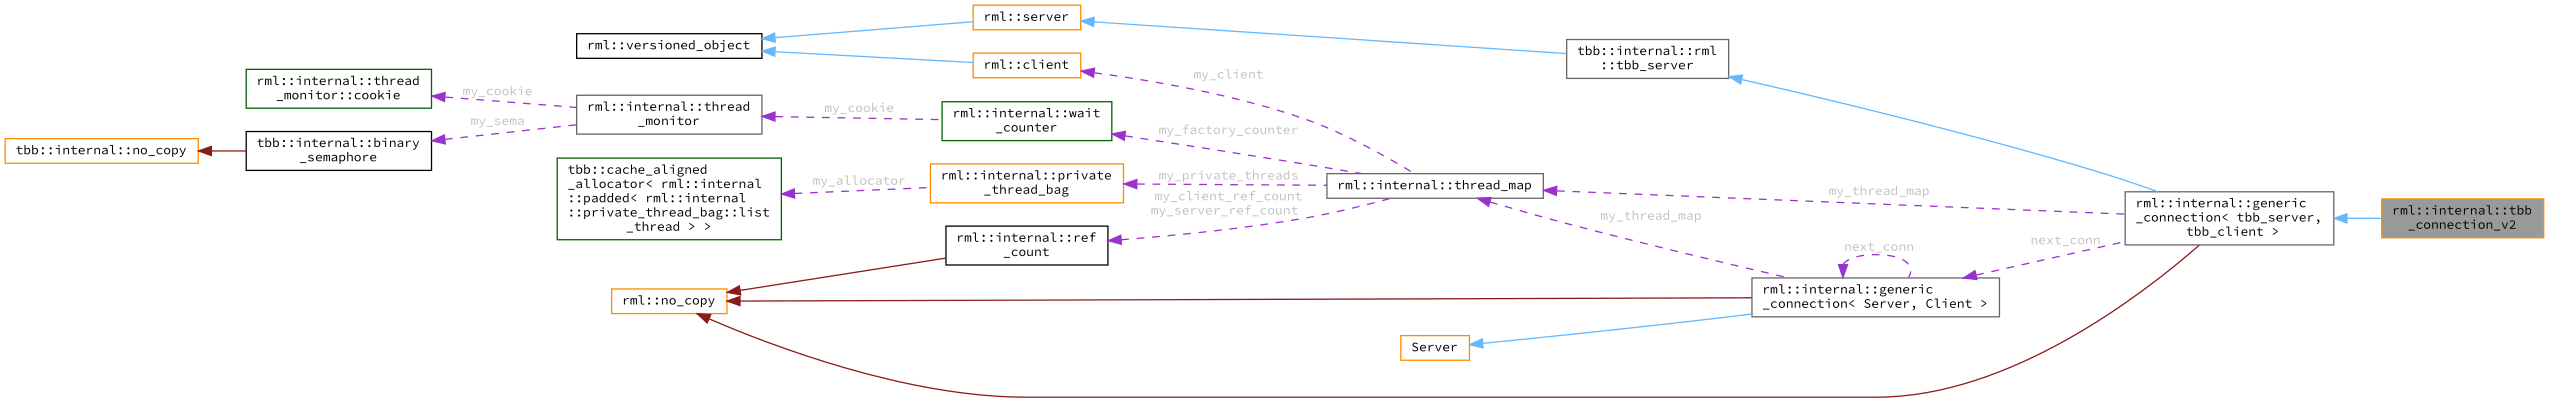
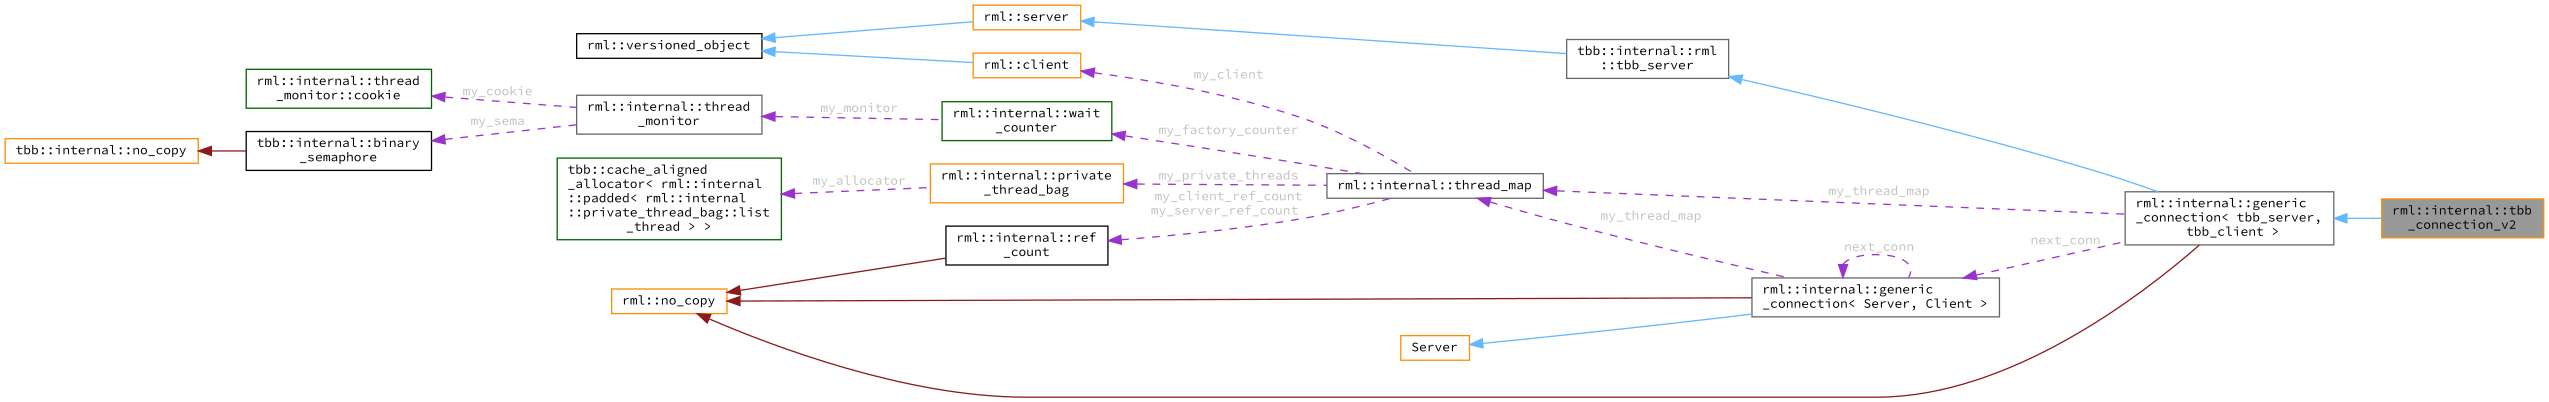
edge "rml::internal::wait _counter" -> "rml::internal::thread _monitor": label " my_cookie" -> " my_monitor"
